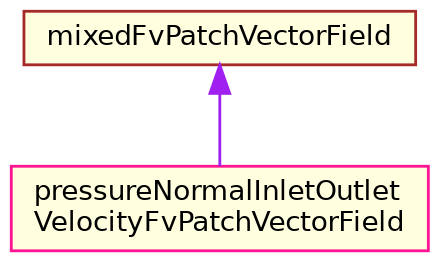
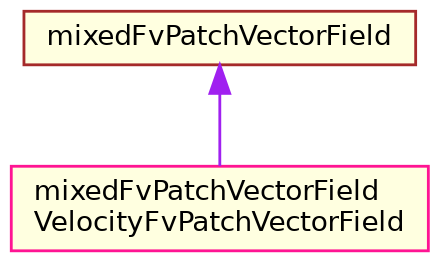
node "pressureNormalInletOutlet VelocityFvPatchVectorField": label "pressureNormalInletOutlet VelocityFvPatchVectorField" -> "mixedFvPatchVectorField VelocityFvPatchVectorField"
